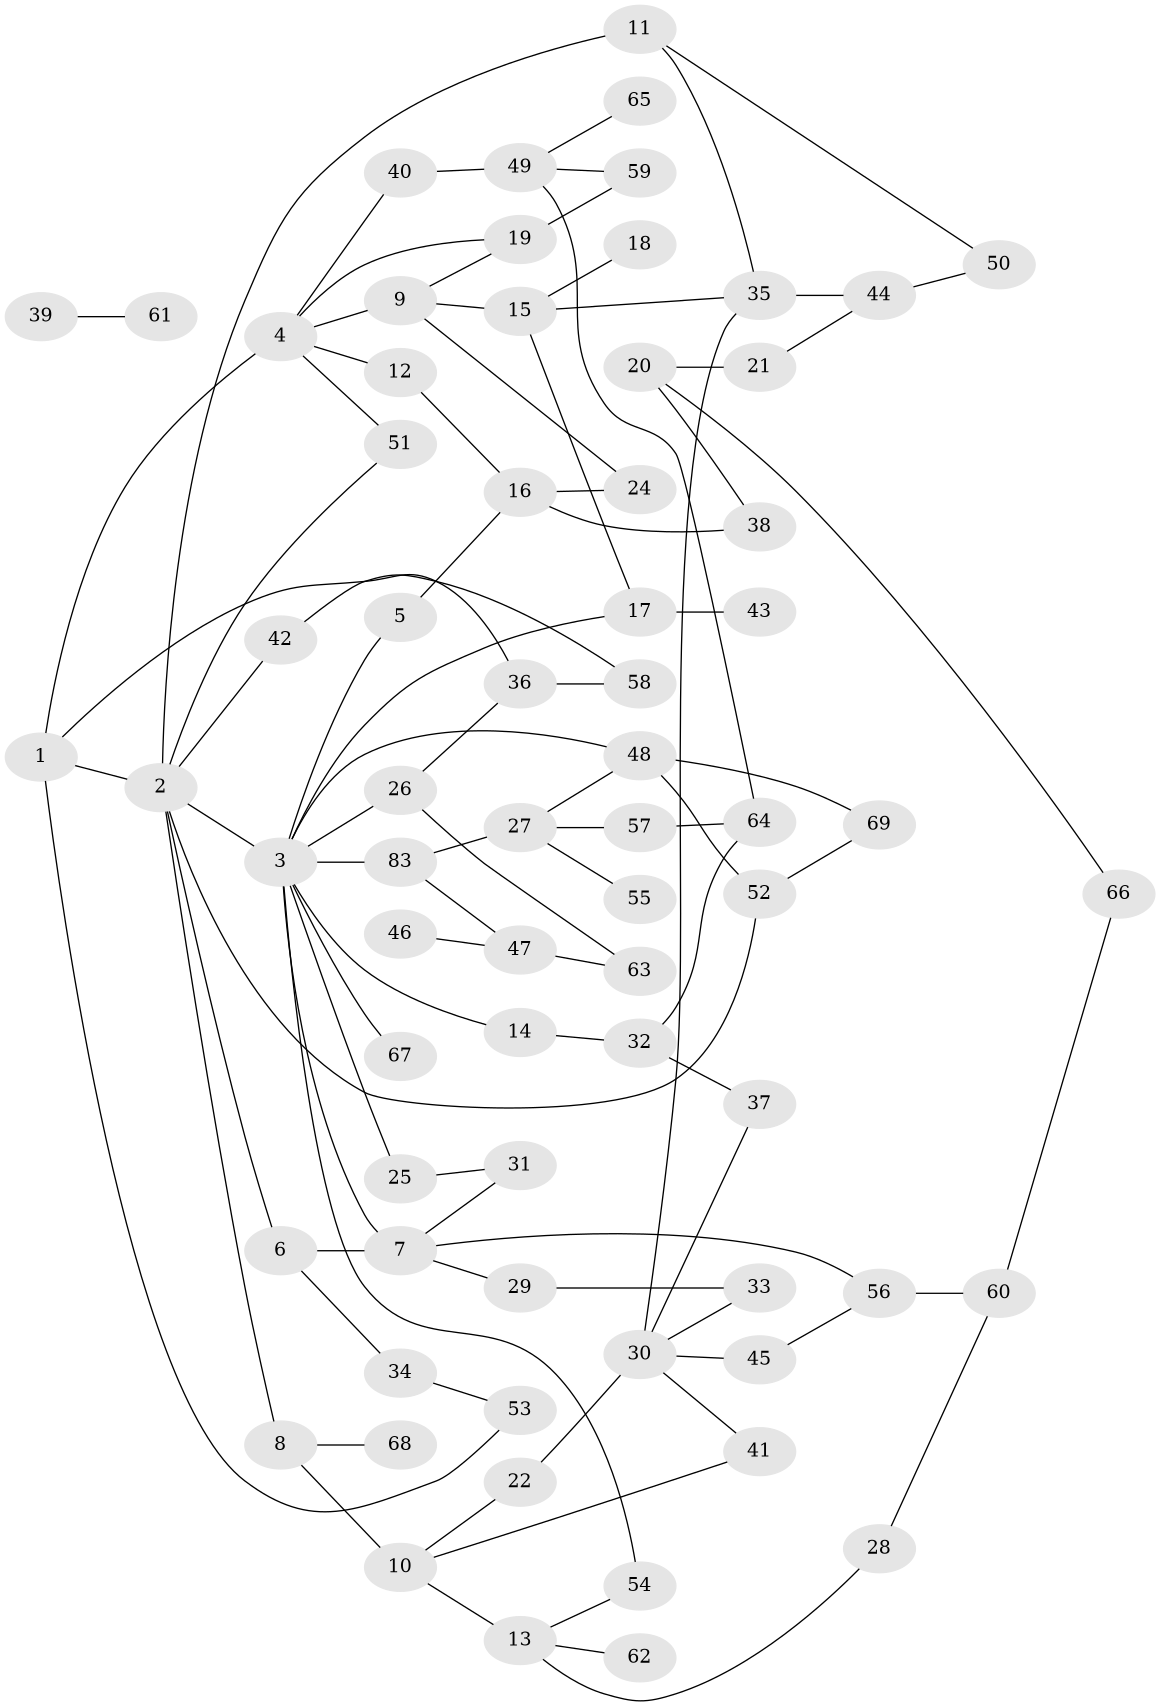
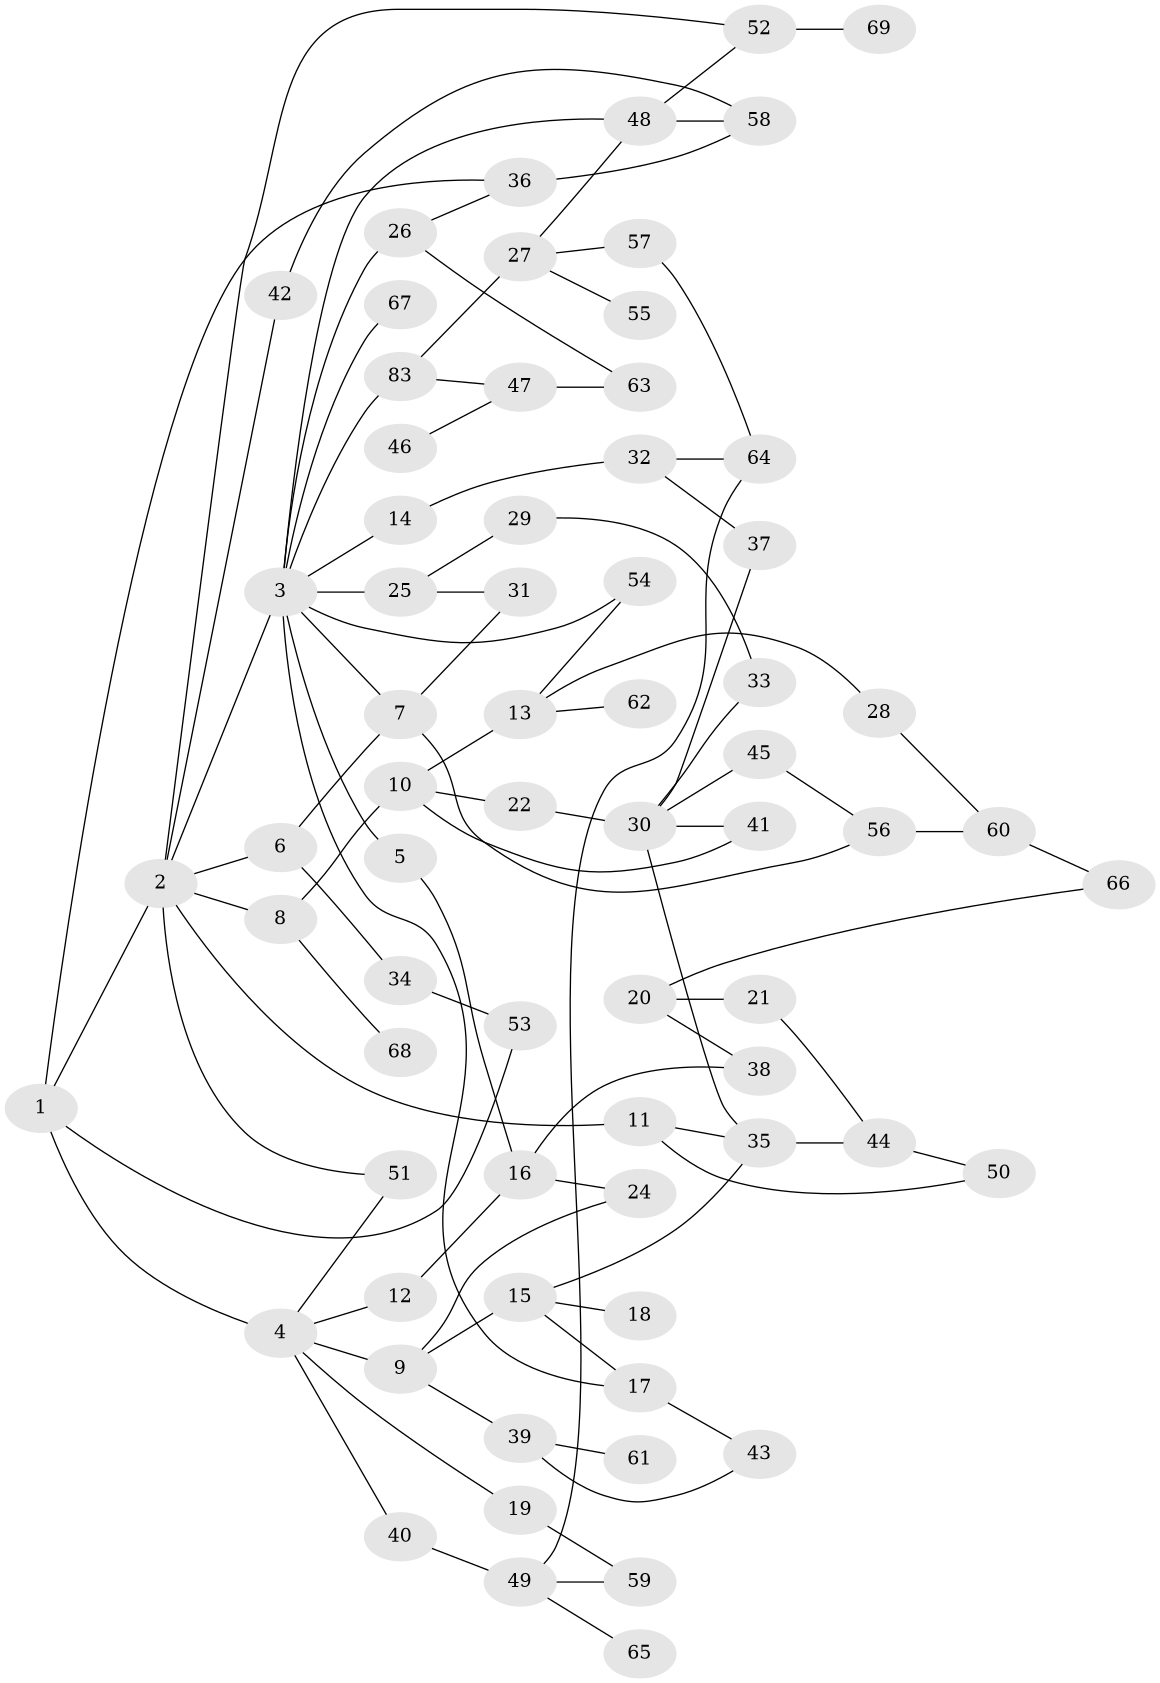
edge "19" -- "9": now "39" -- "9"
edge "48" -- "69": now "48" -- "58"
edge "7" -- "29": now "25" -- "29"
edge "39" -- "43": added
